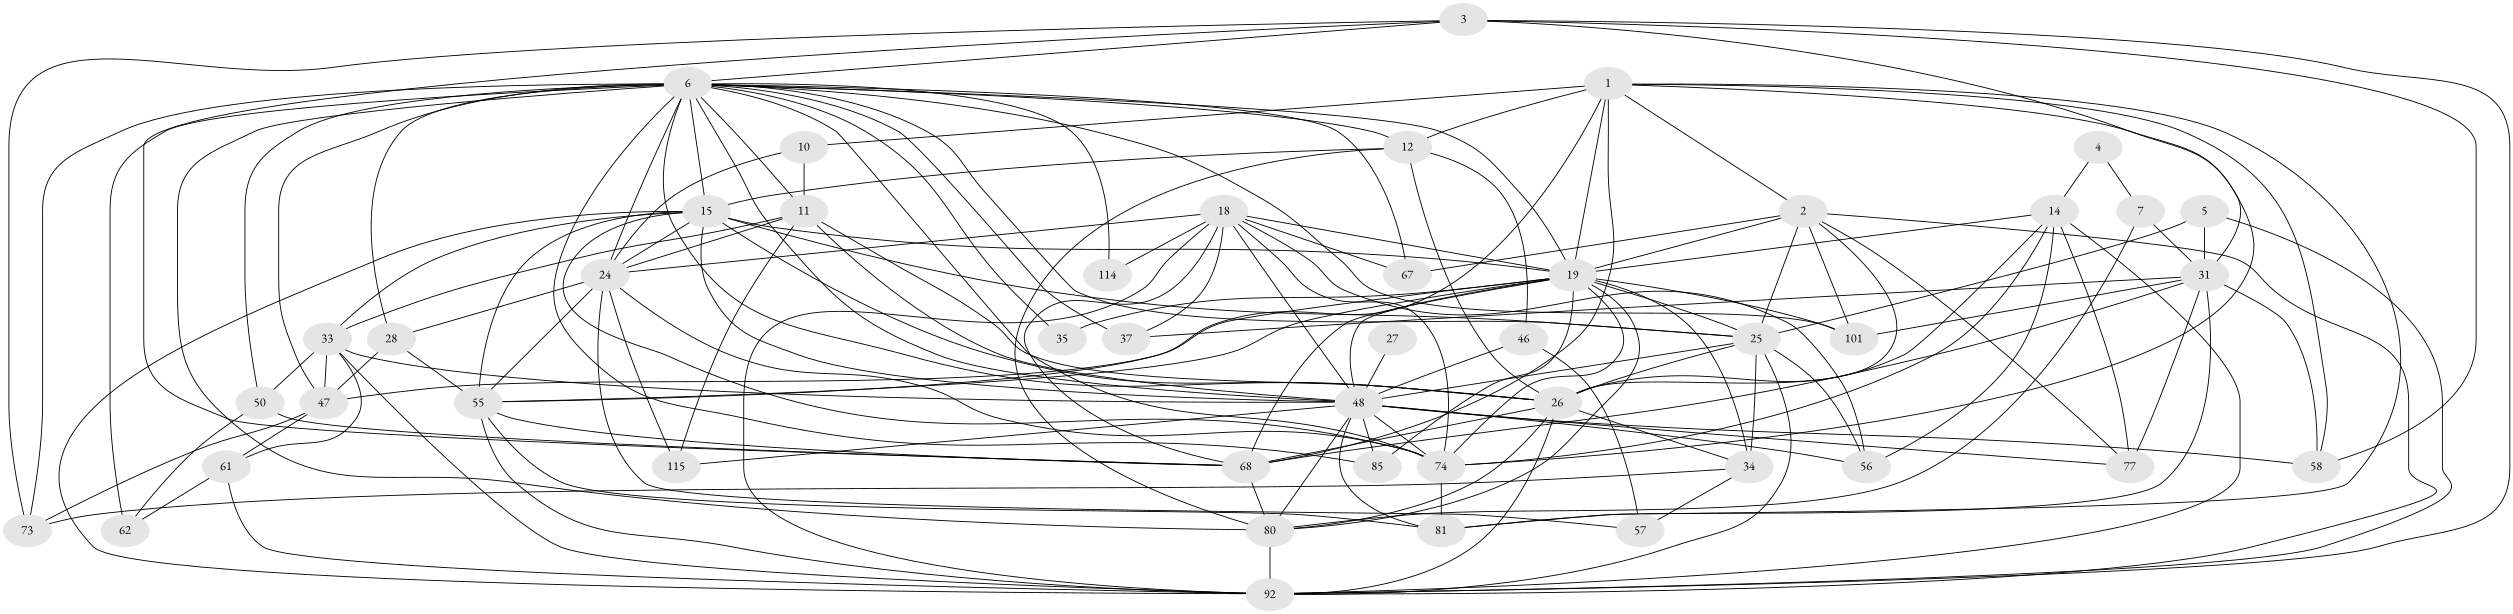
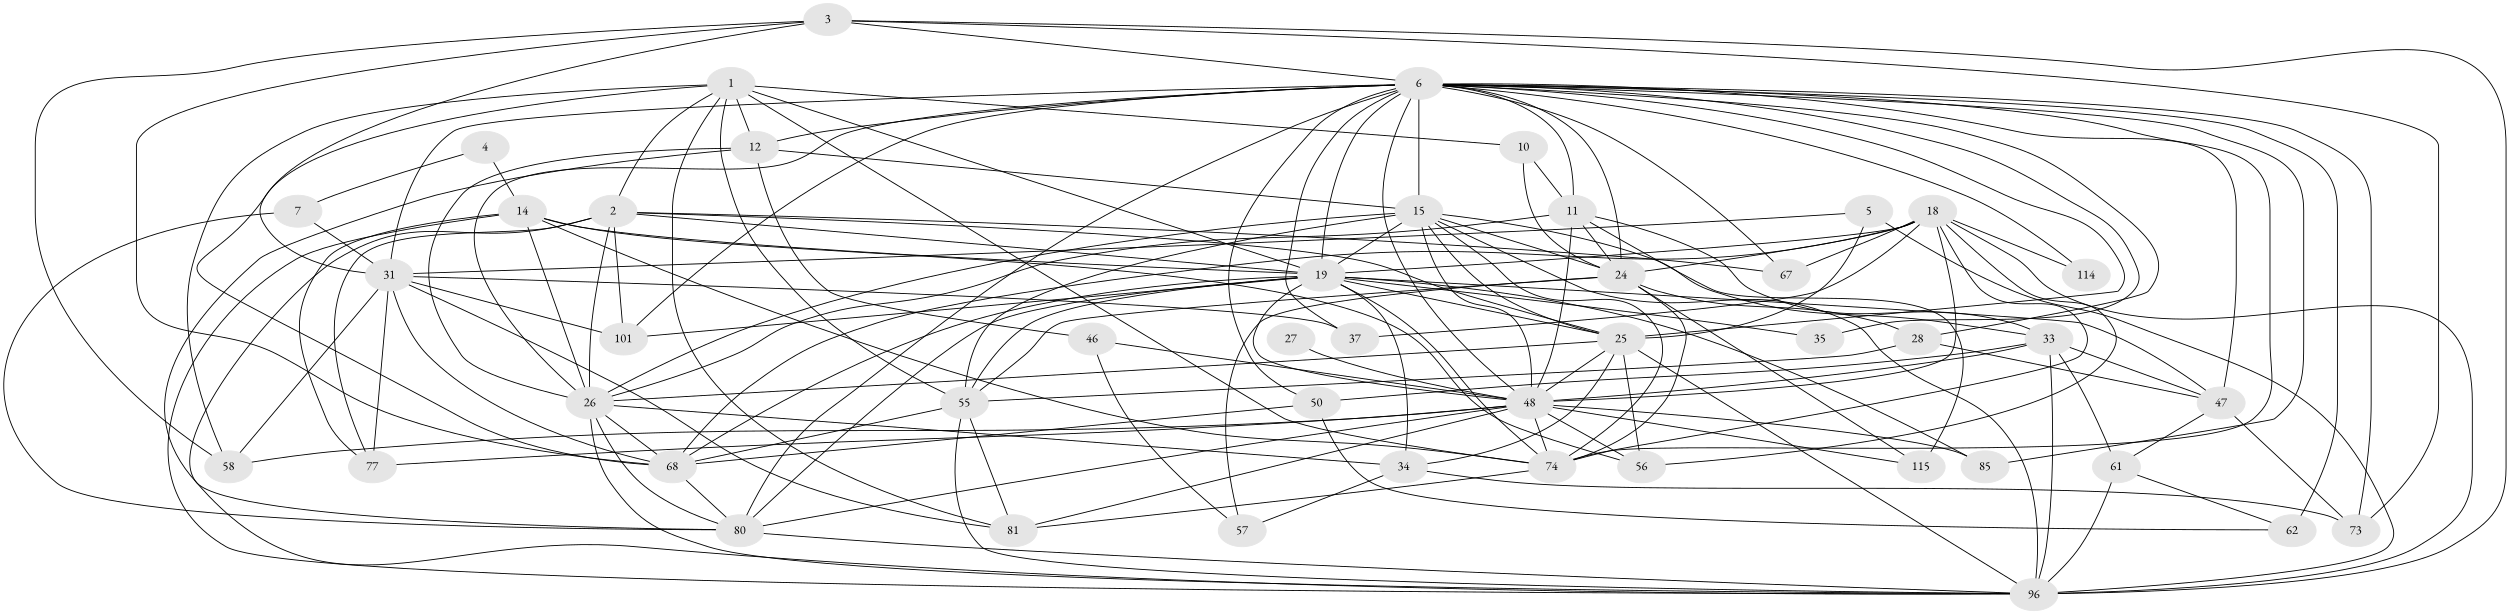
edge "6" -- "31": added
node "92": label "92" -> "96"
